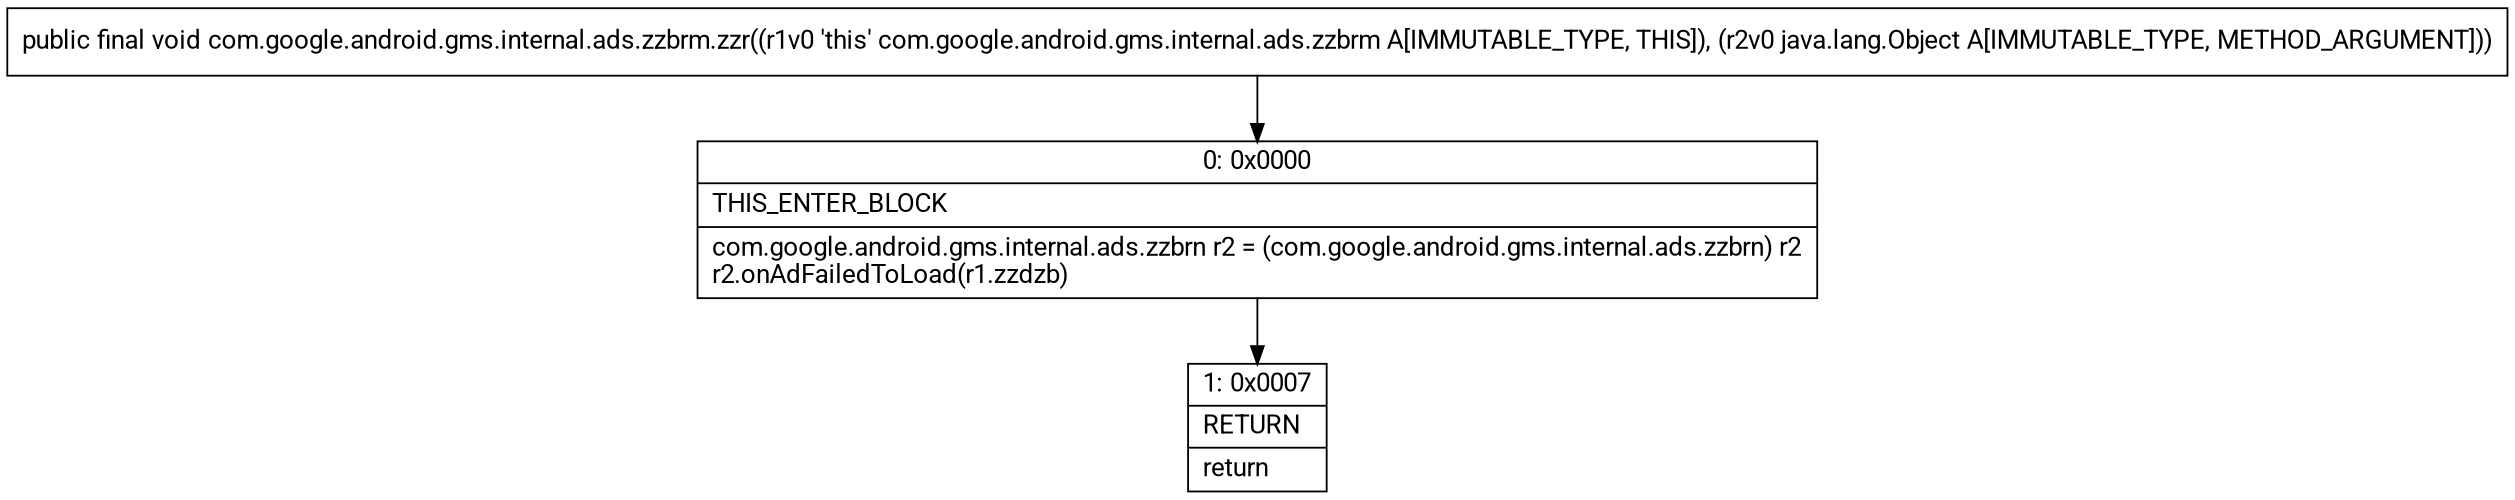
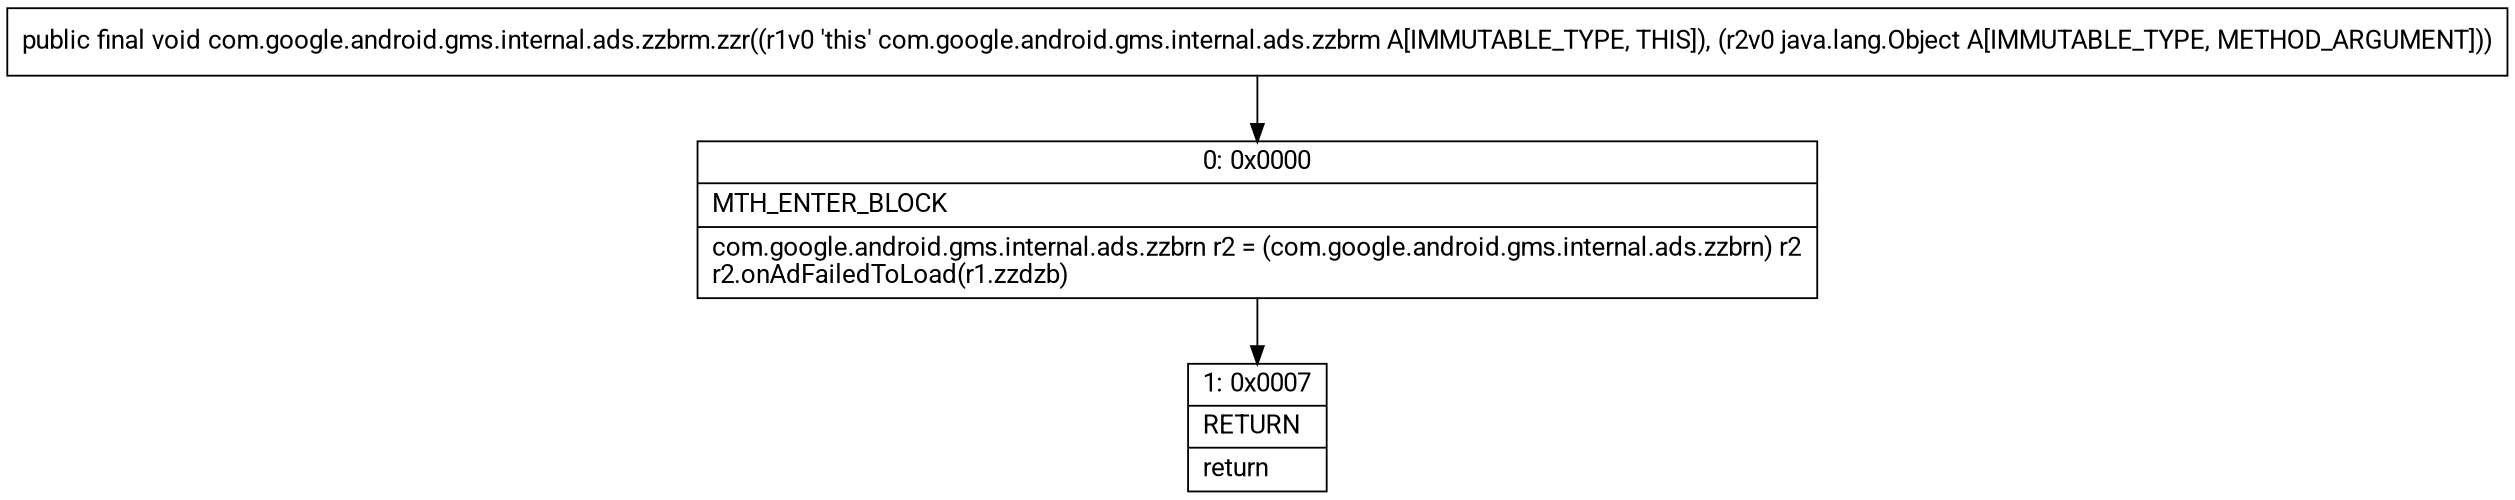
node "0: 0x0000": text "THIS_ENTER_BLOCK" -> "MTH_ENTER_BLOCK"
